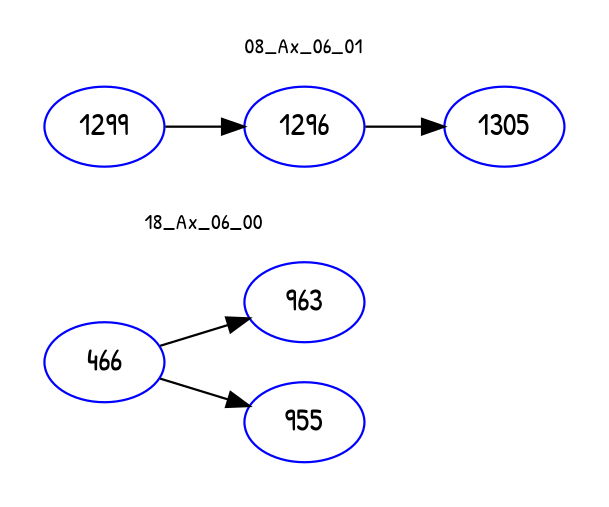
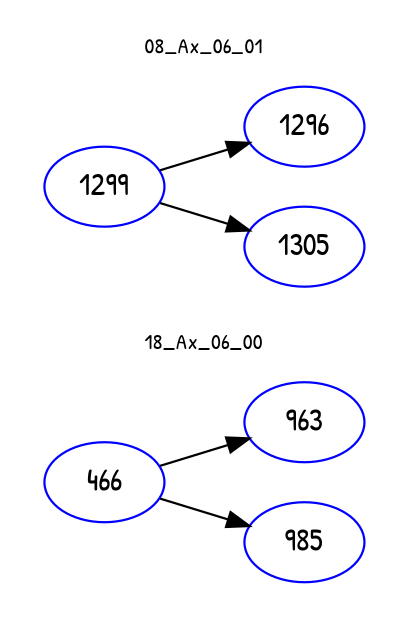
edge "1296" -> "1305": now "1299" -> "1305"
node "955": label "955" -> "985"
